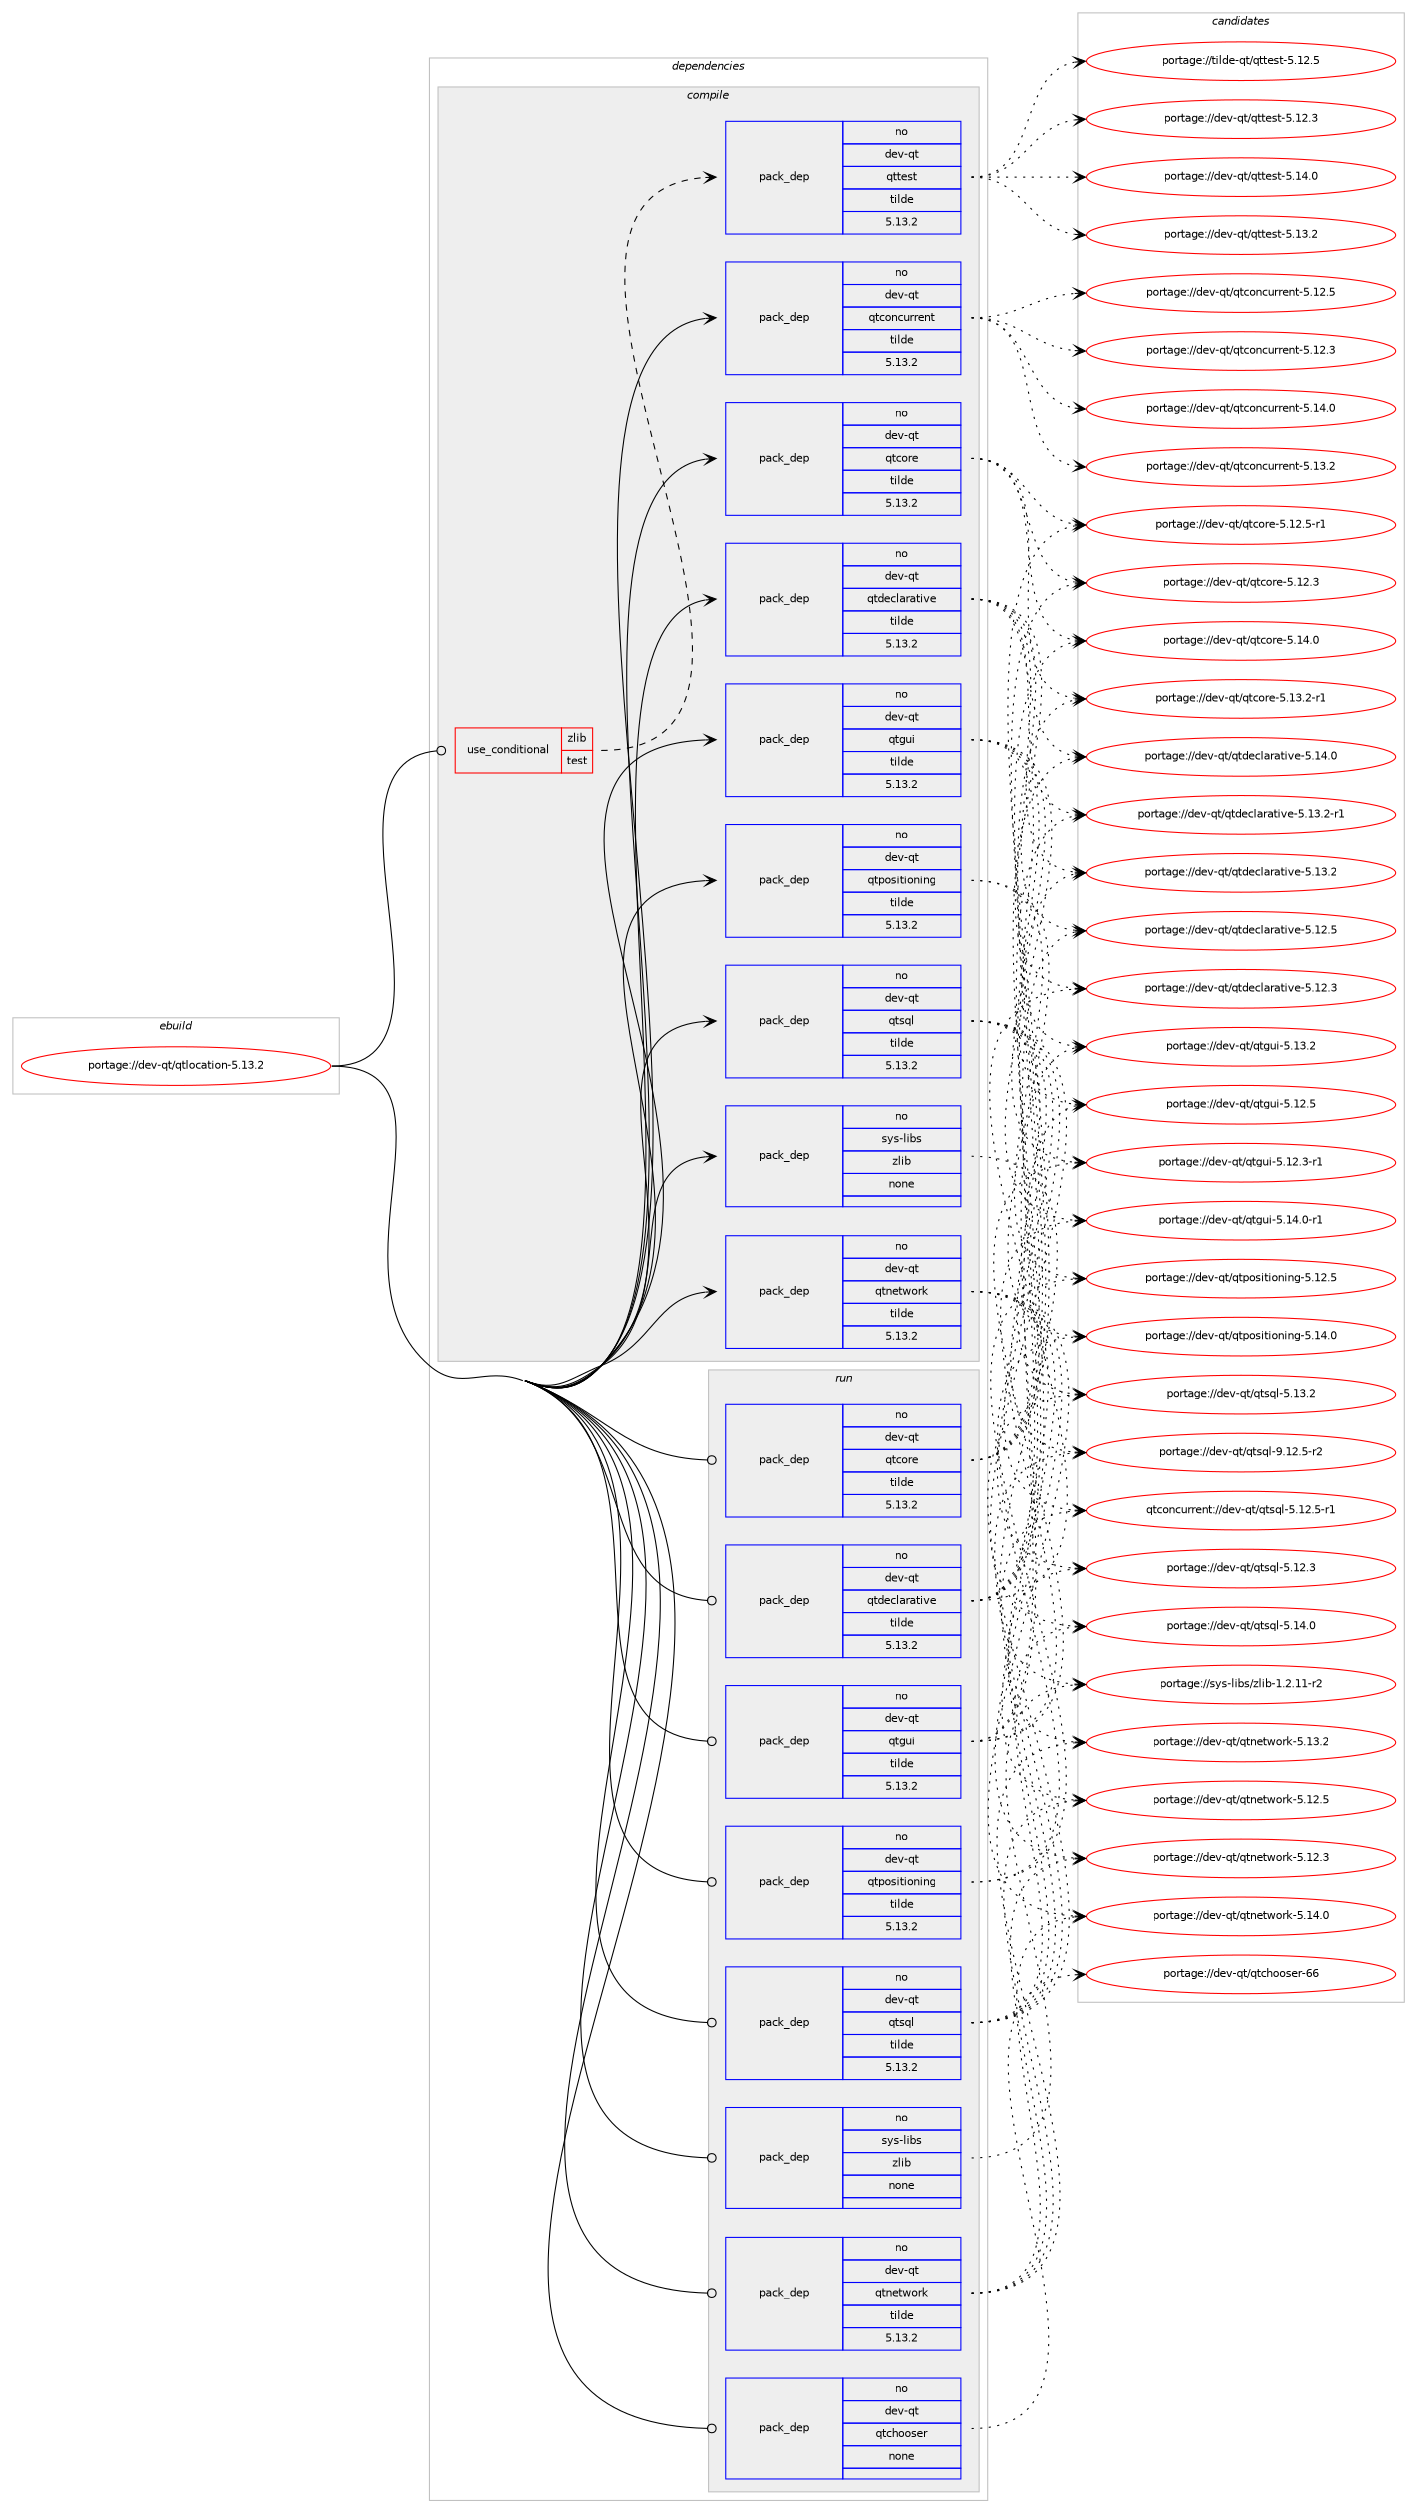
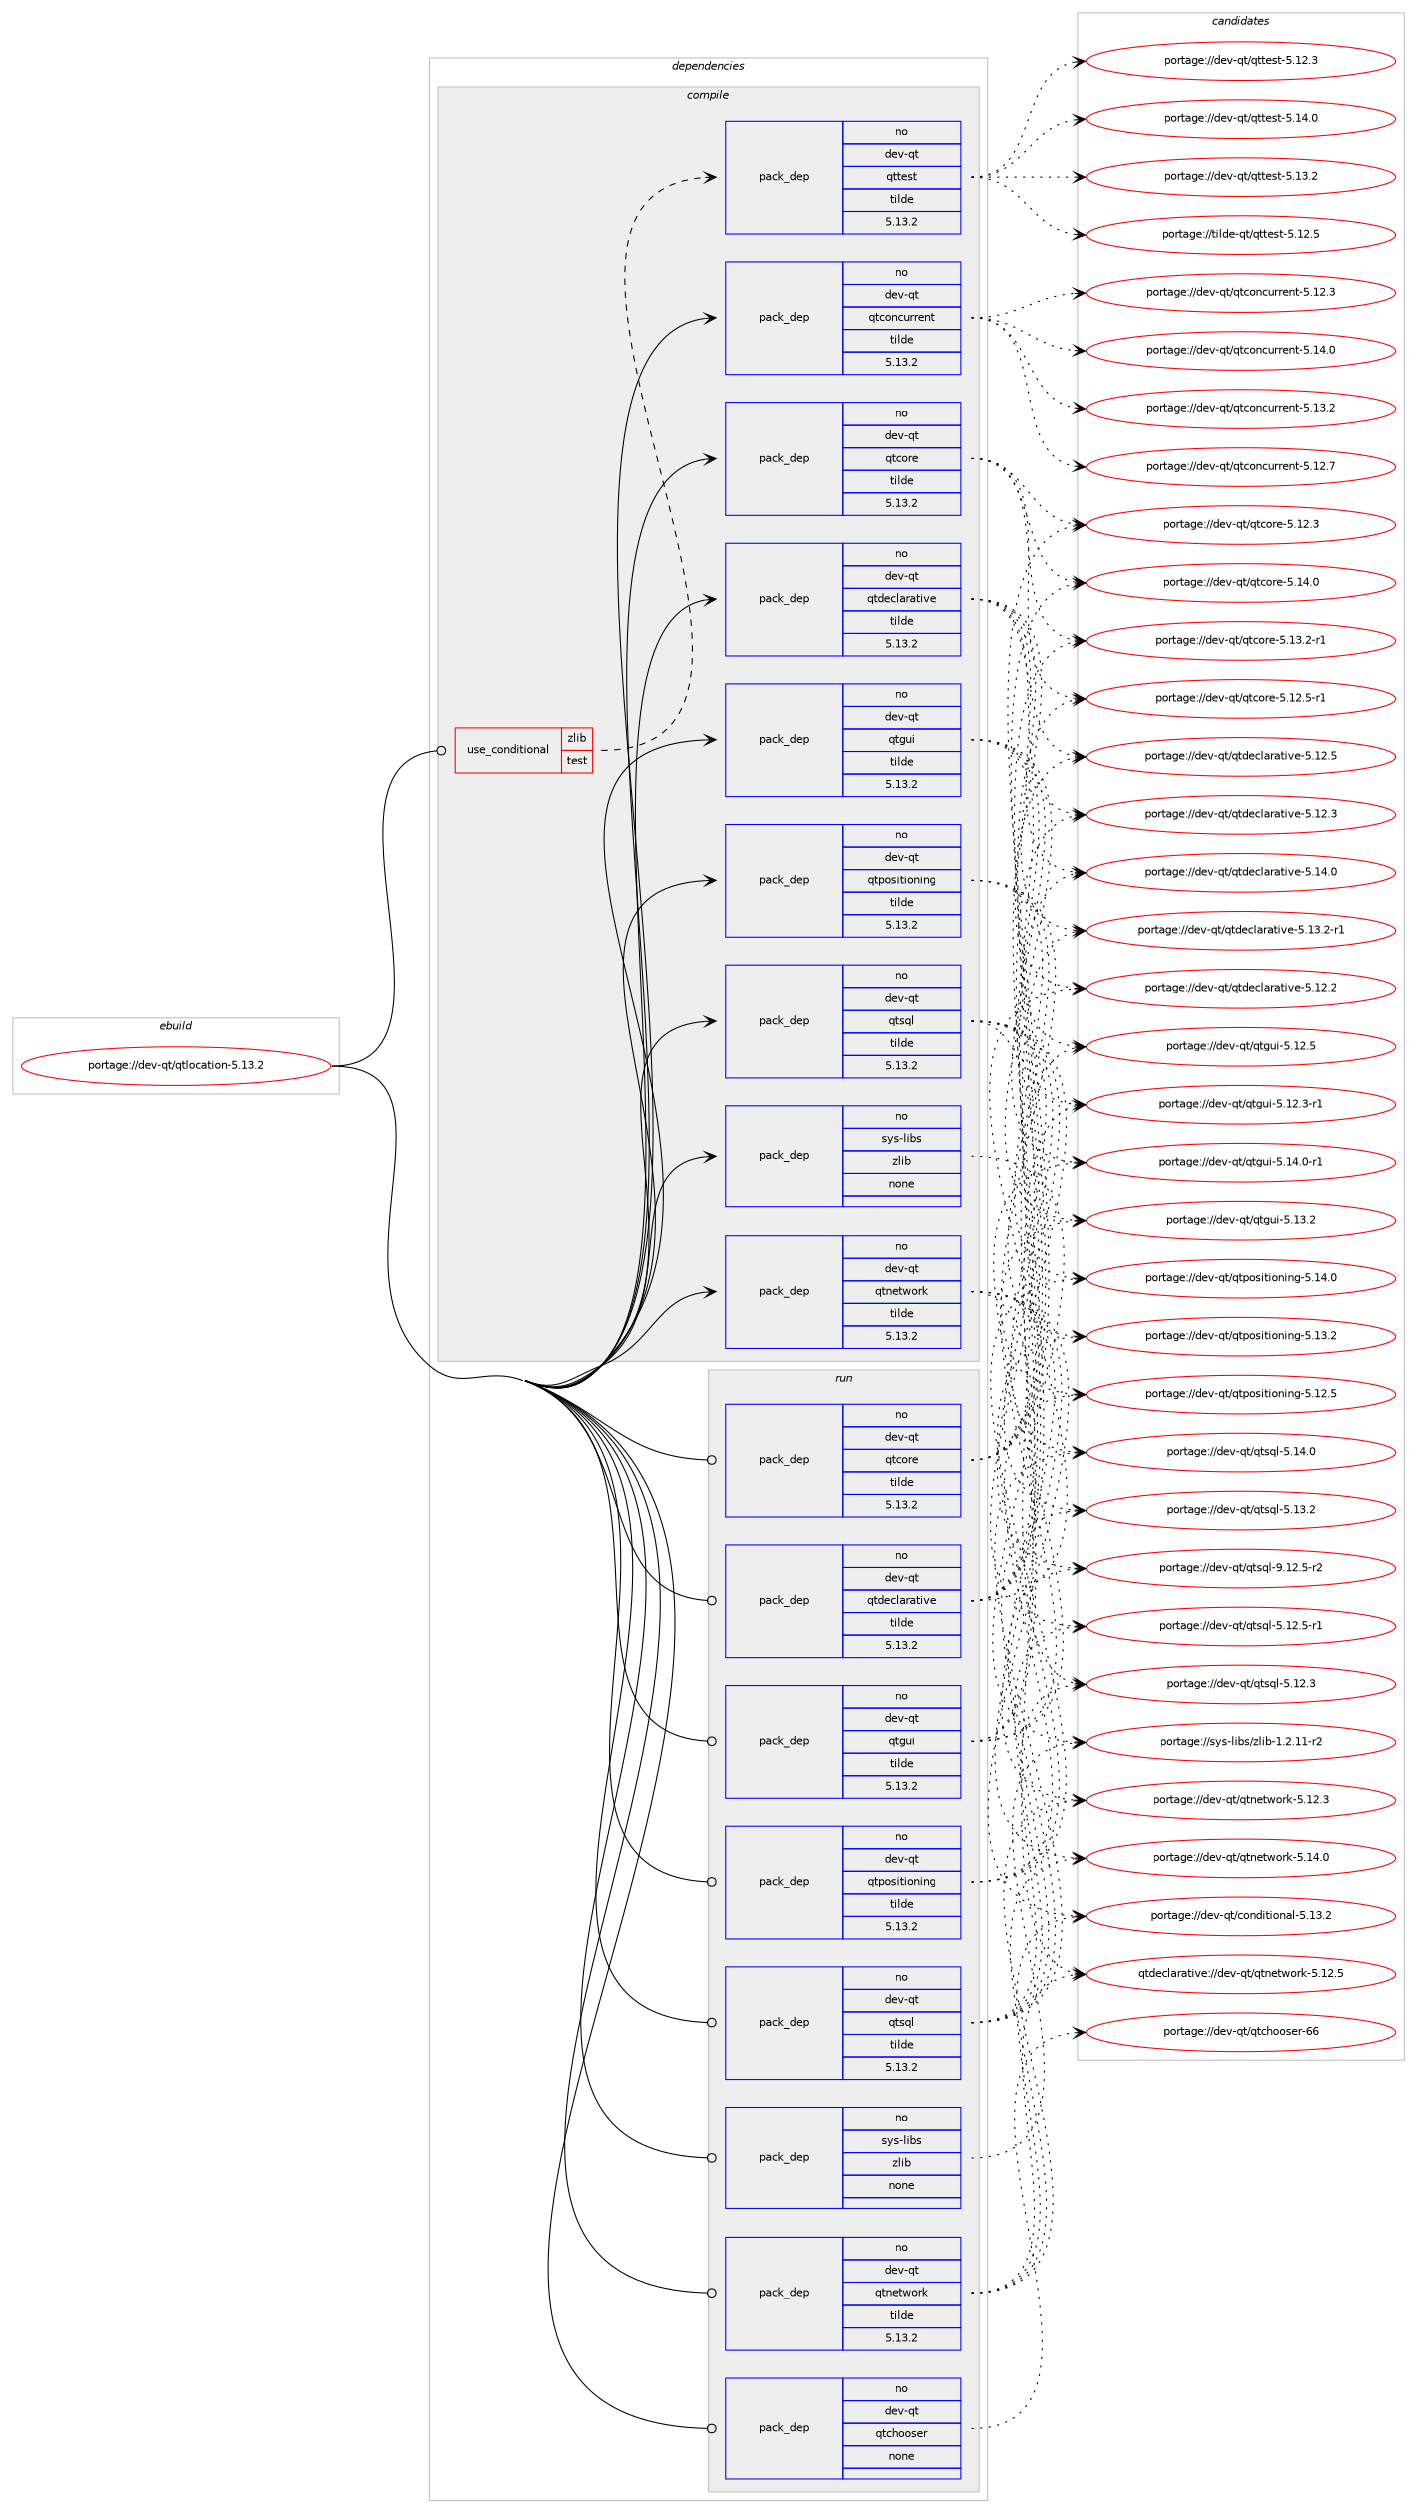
node "portage://dev-qt/qtconcurrent-5.12.5": label "portage://dev-qt/qtconcurrent-5.12.5" -> "portage://dev-qt/qtconcurrent-5.12.7"
node "portage://dev-qt/qtdeclarative-5.13.2": label "portage://dev-qt/qtdeclarative-5.13.2" -> "portage://dev-qt/qtdeclarative-5.12.2"
node "portage://dev-qt/qtpositioning-5.13.2": added
node "qtconcurrent://dev-qt/qtsql-5.12.5-r1": label "qtconcurrent://dev-qt/qtsql-5.12.5-r1" -> "portage://dev-qt/qtsql-5.12.5-r1"
node "portage://dev-qt/qtnetwork-5.13.2": label "portage://dev-qt/qtnetwork-5.13.2" -> "portage://dev-qt/conditional-5.13.2"
node "portage://dev-qt/qtnetwork-5.12.5": label "portage://dev-qt/qtnetwork-5.12.5" -> "qtdeclarative://dev-qt/qtnetwork-5.12.5"
